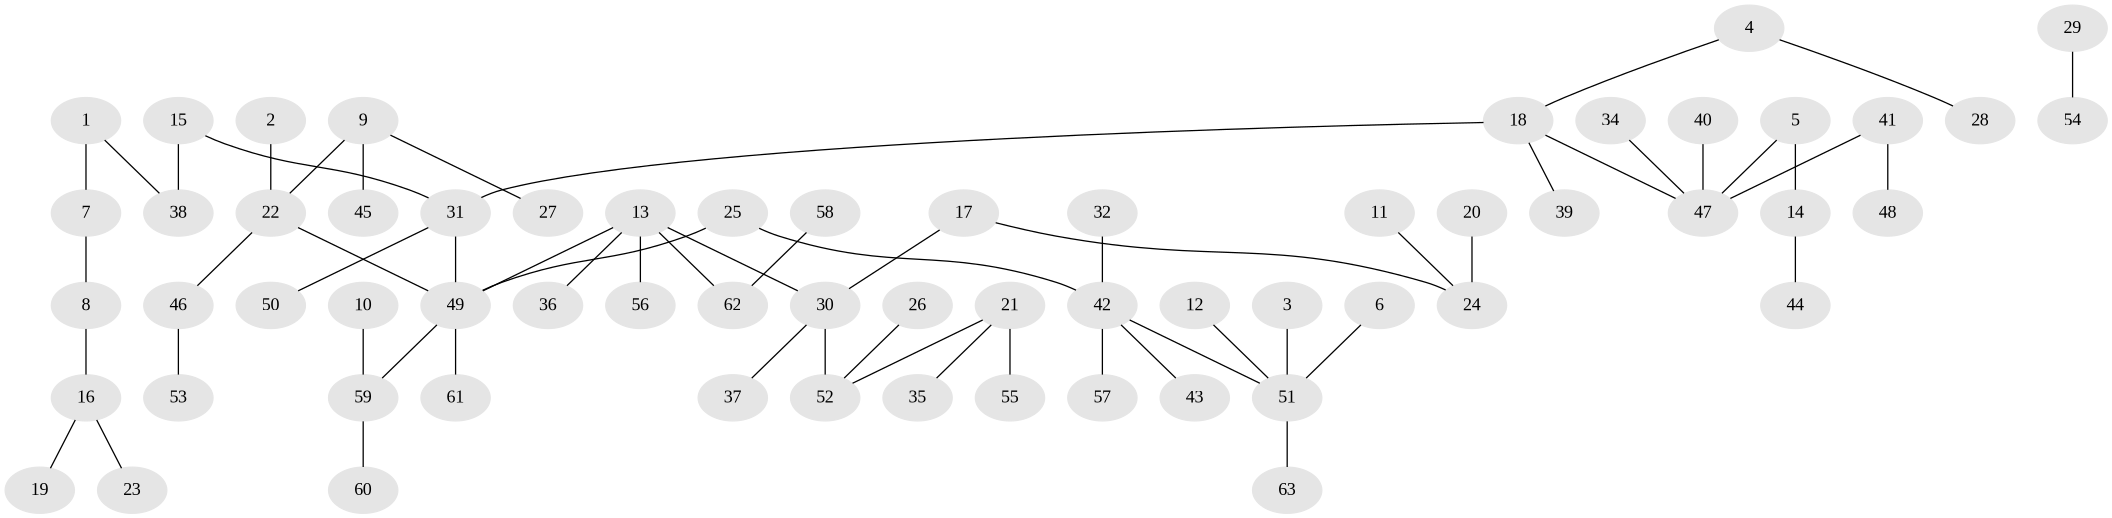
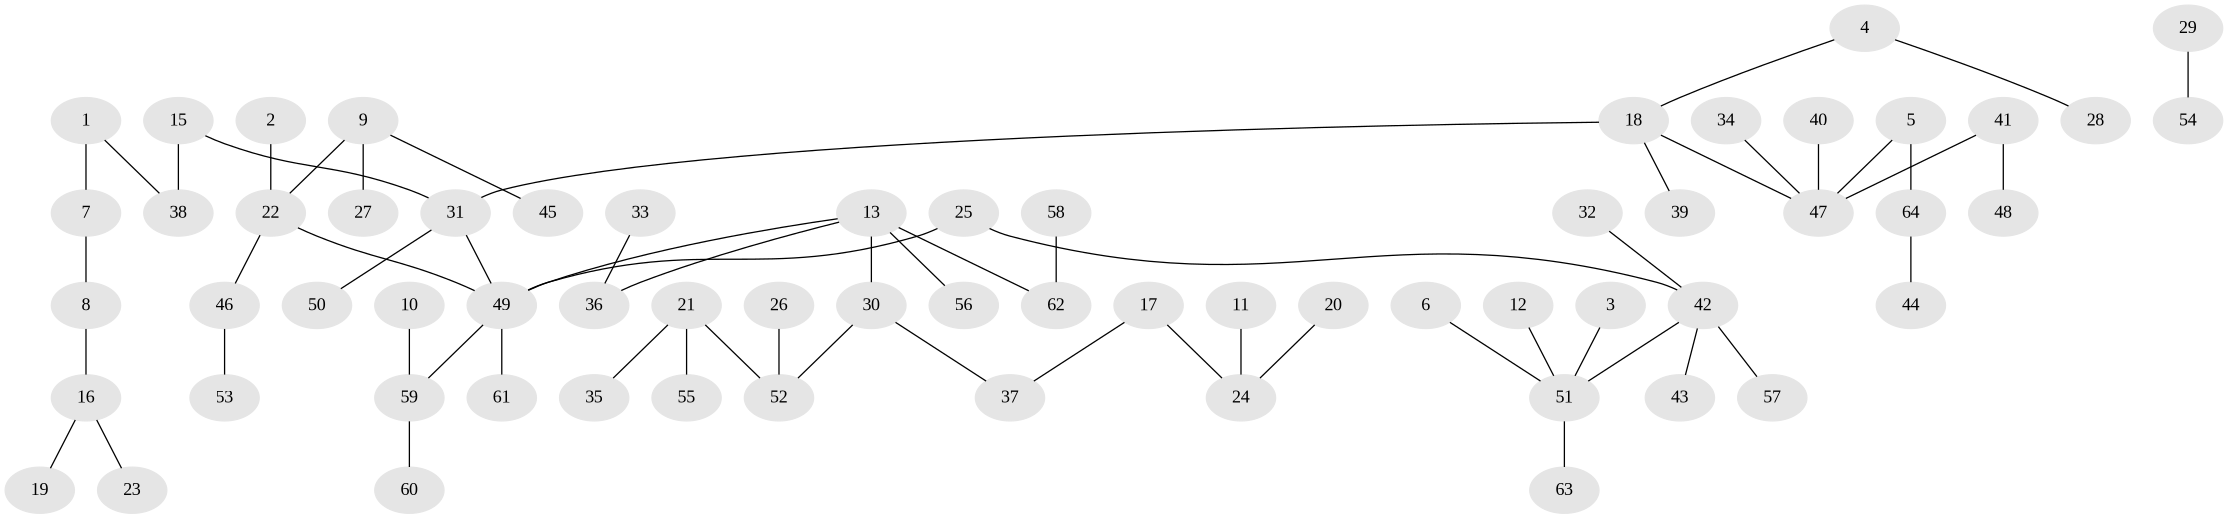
node "33": added
node "14": label "14" -> "64"
edge "17" -- "30": now "17" -- "37"
